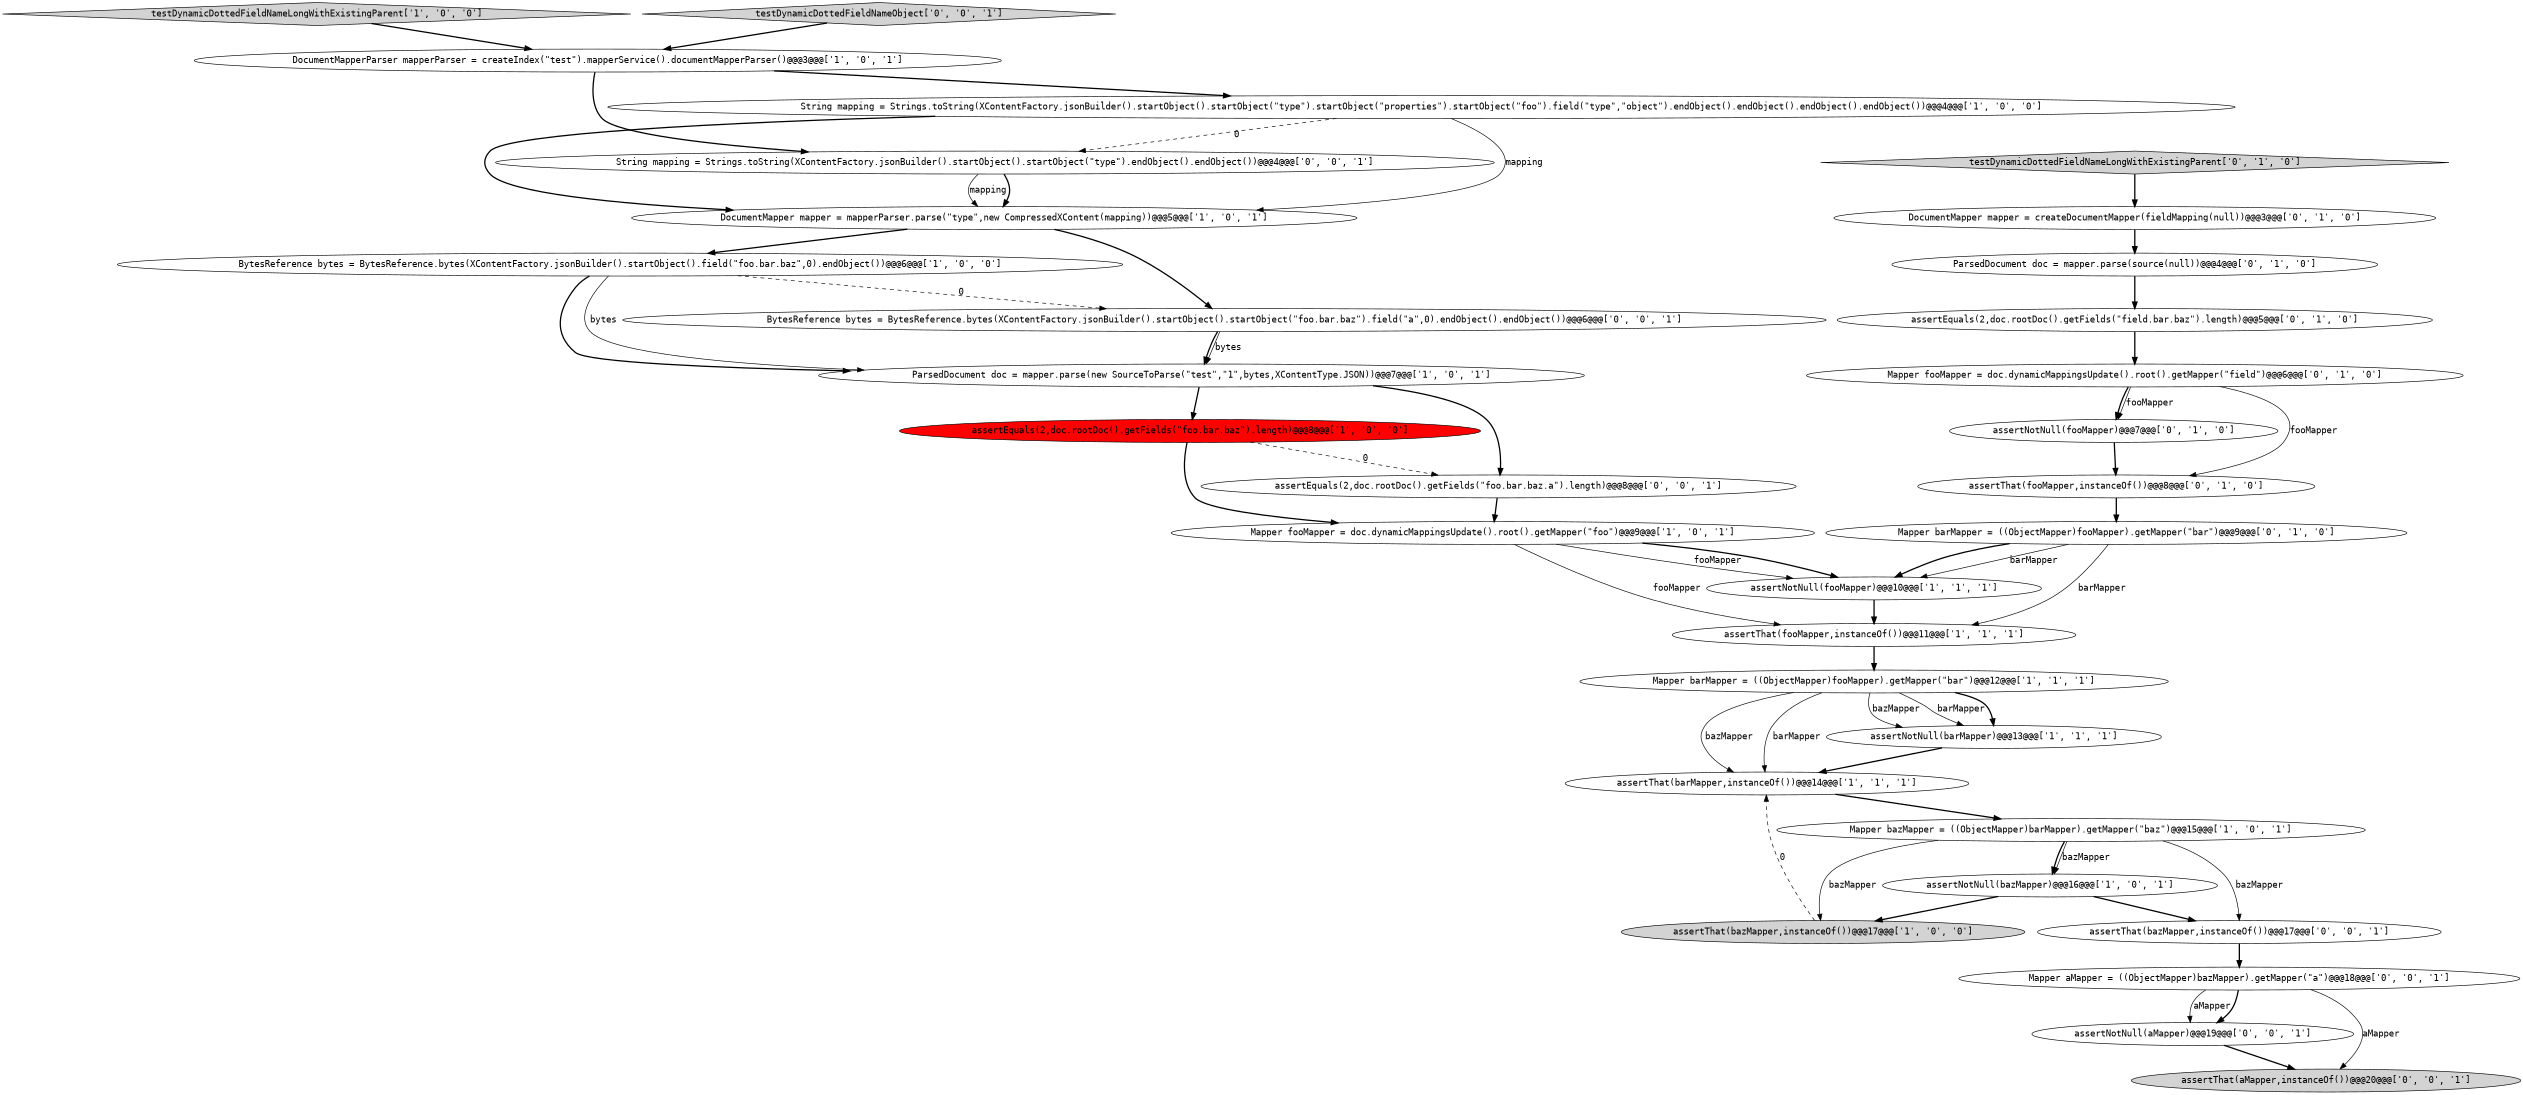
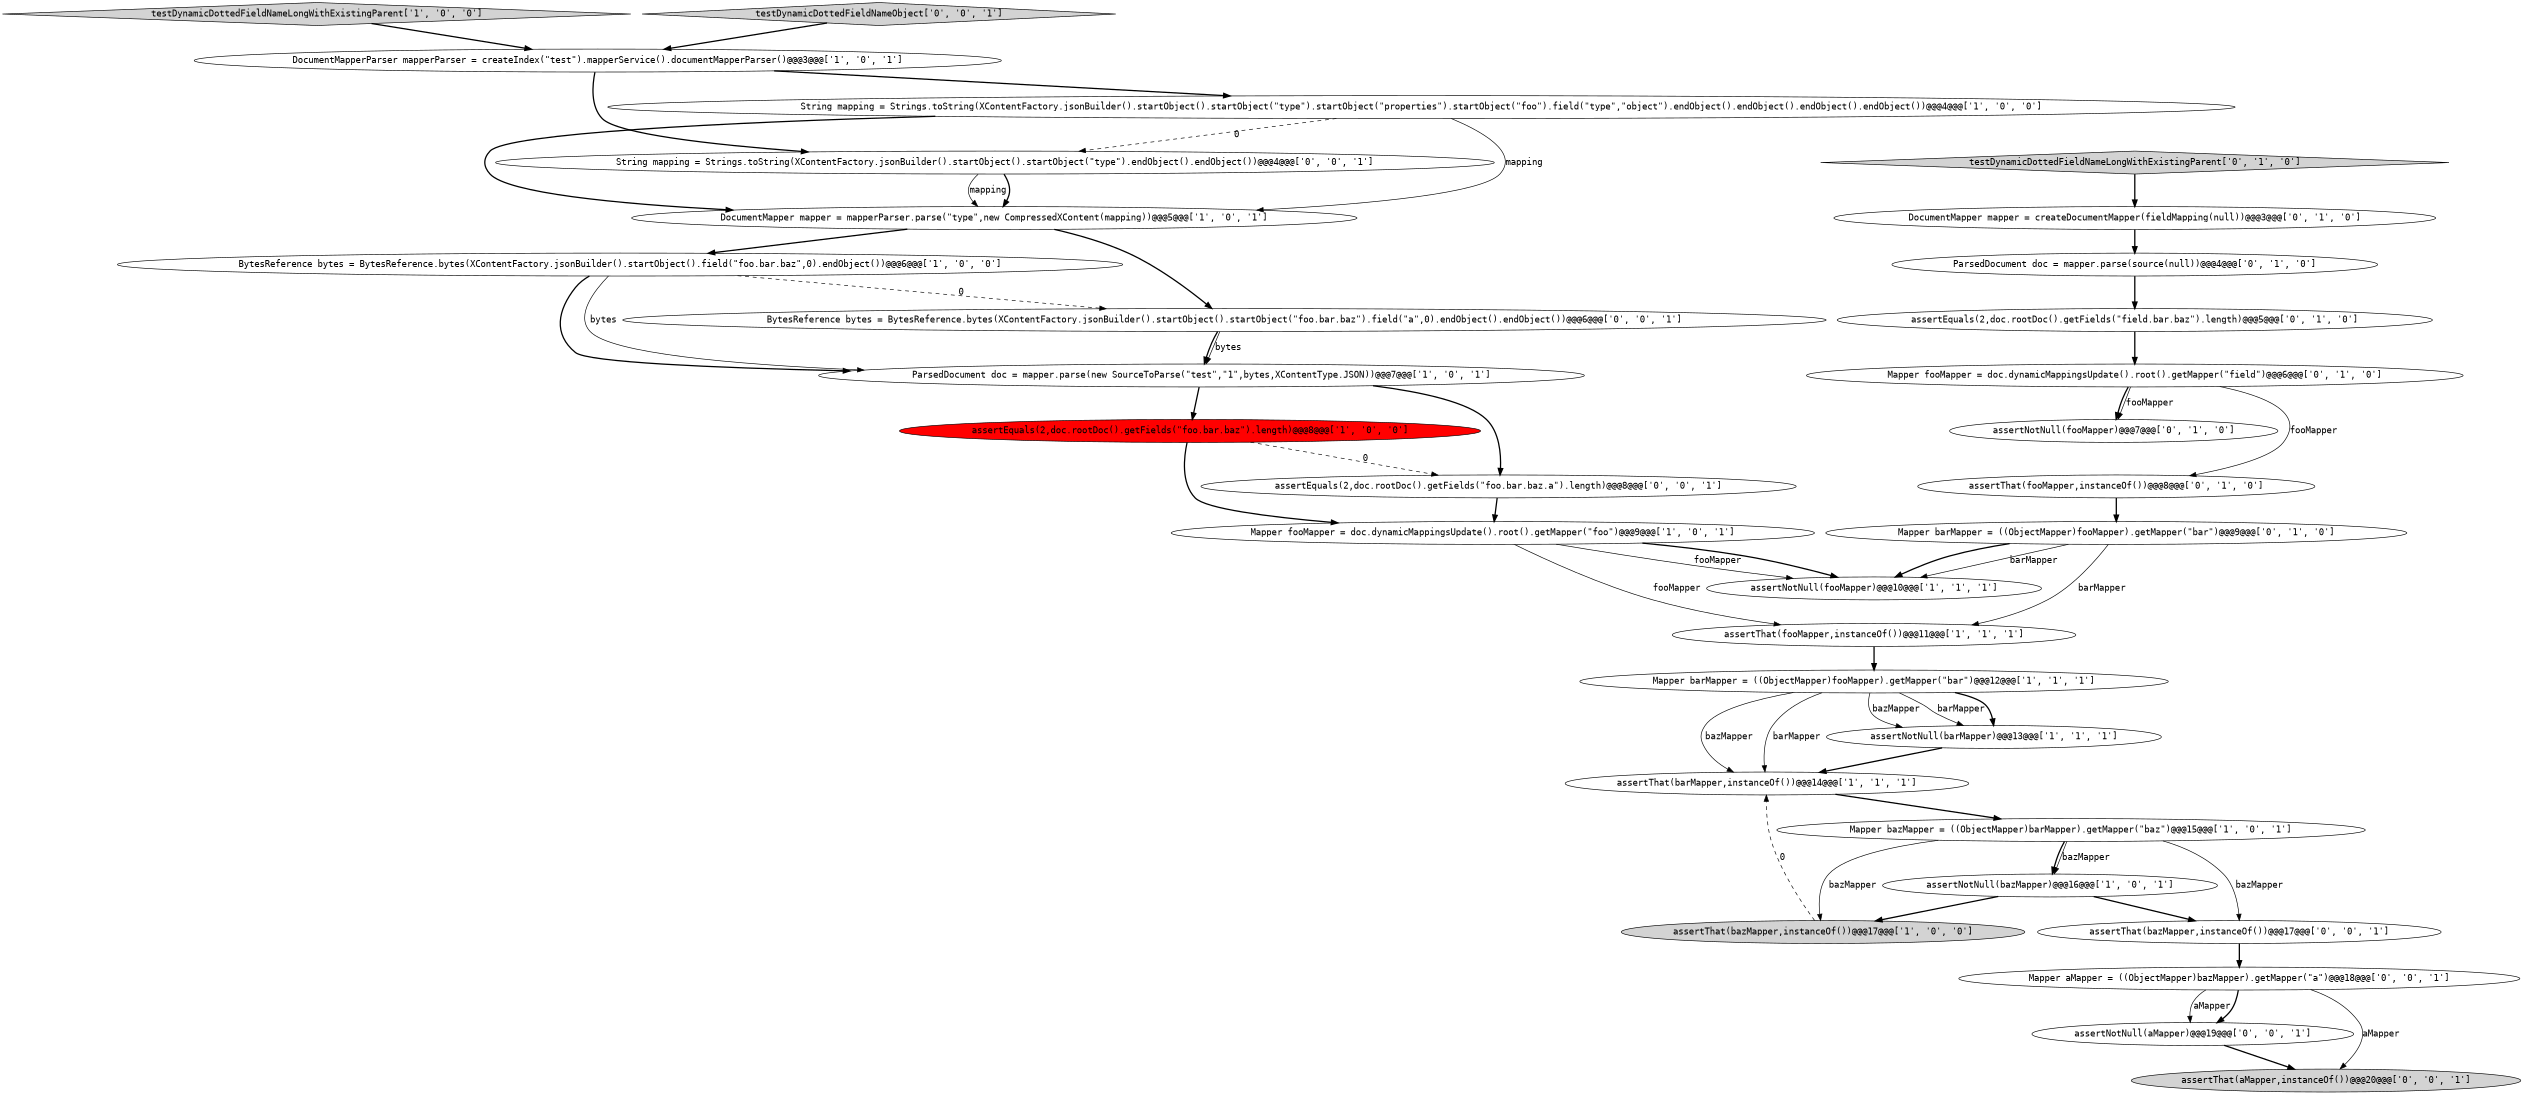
edge "assertNotNull(fooMapper)@@@7@@@['0', '1', '0']" -> "assertThat(fooMapper,instanceOf())@@@8@@@['0', '1', '0']": removed
edge "assertNotNull(fooMapper)@@@10@@@['1', '1', '1']" -> "assertThat(fooMapper,instanceOf())@@@11@@@['1', '1', '1']": removed
